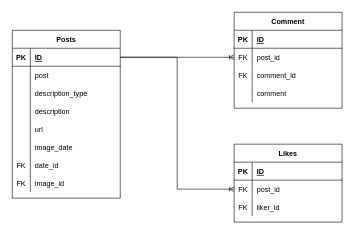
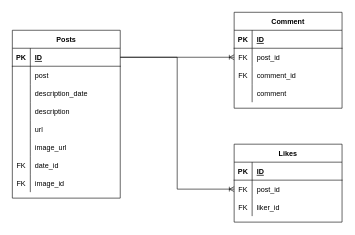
node "description_type": label "description_type" -> "description_date"
node "image_date": label "image_date" -> "image_url"
